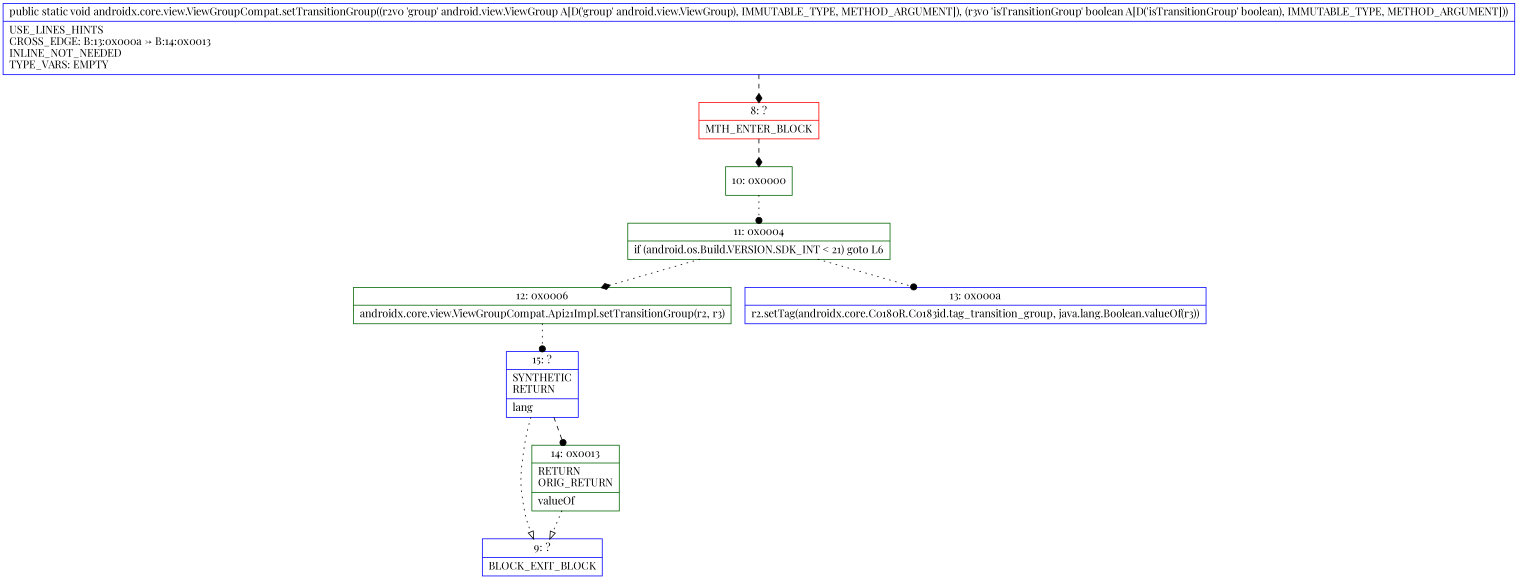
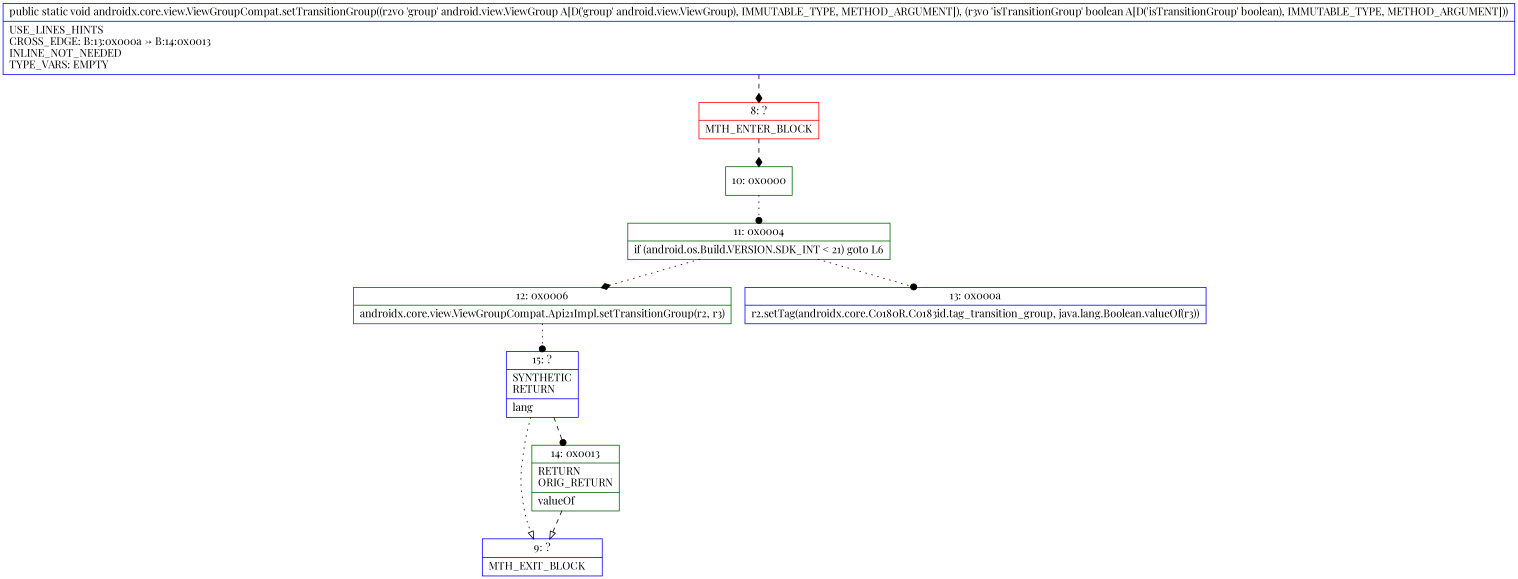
edge "14: 0x0013" -> "9: ?": style dotted -> dashed
node "9: ?": text "BLOCK_EXIT_BLOCK" -> "MTH_EXIT_BLOCK"
